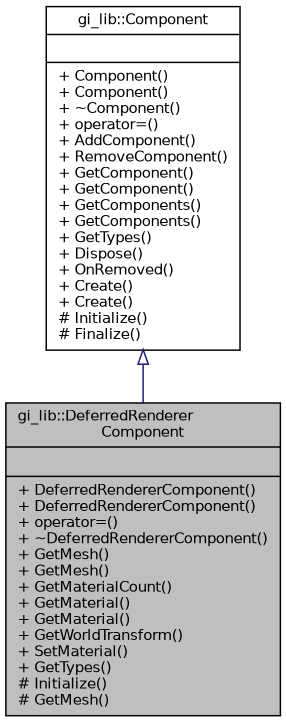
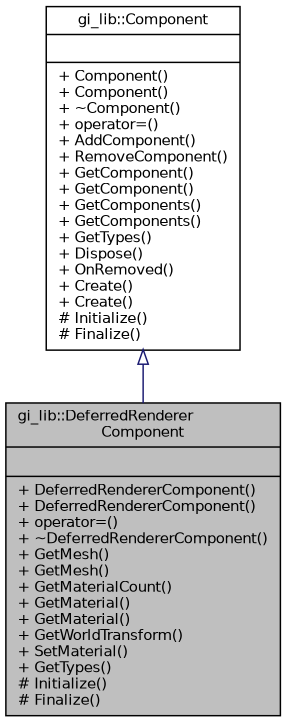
node "gi_lib::DeferredRenderer": text "# GetMesh()" -> "# Finalize()"
